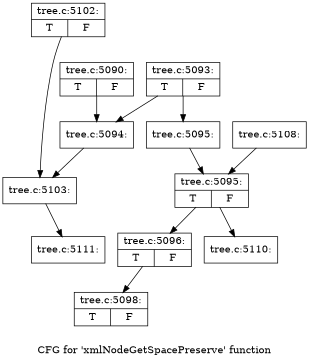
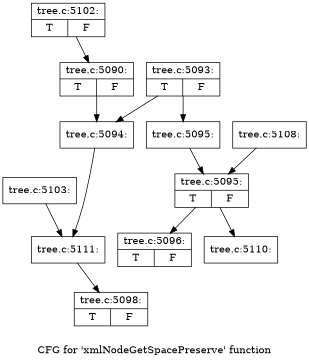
edge "tree.c:5102:" -> "tree.c:5103:": now "tree.c:5102:" -> "tree.c:5090:"
edge "tree.c:5094:" -> "tree.c:5103:": now "tree.c:5094:" -> "tree.c:5111:"
edge "tree.c:5096:" -> "tree.c:5098:": now "tree.c:5111:" -> "tree.c:5098:"
